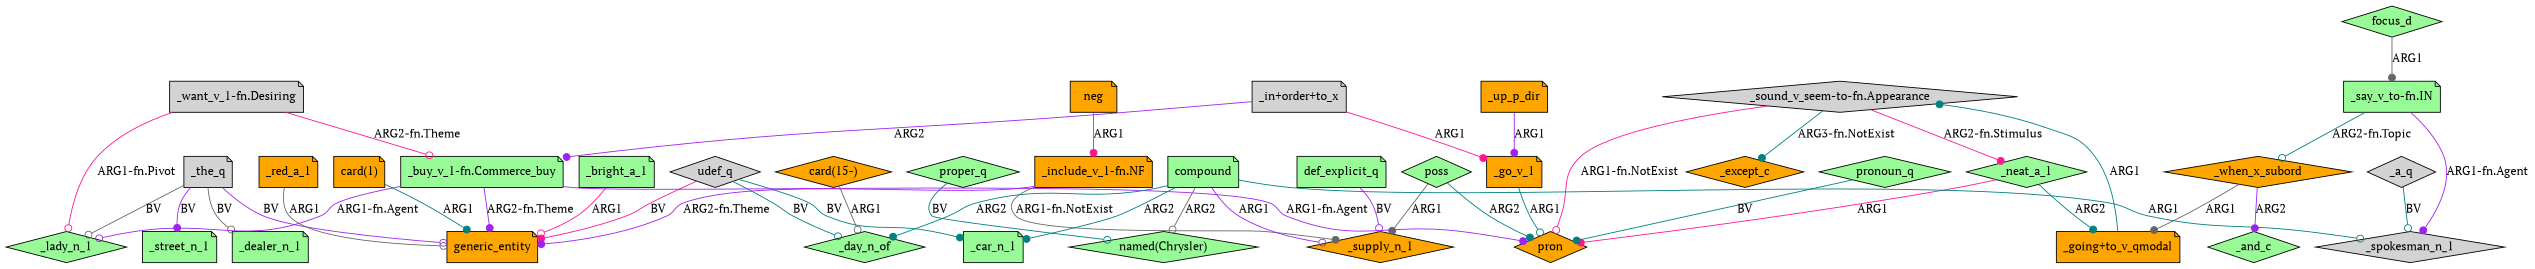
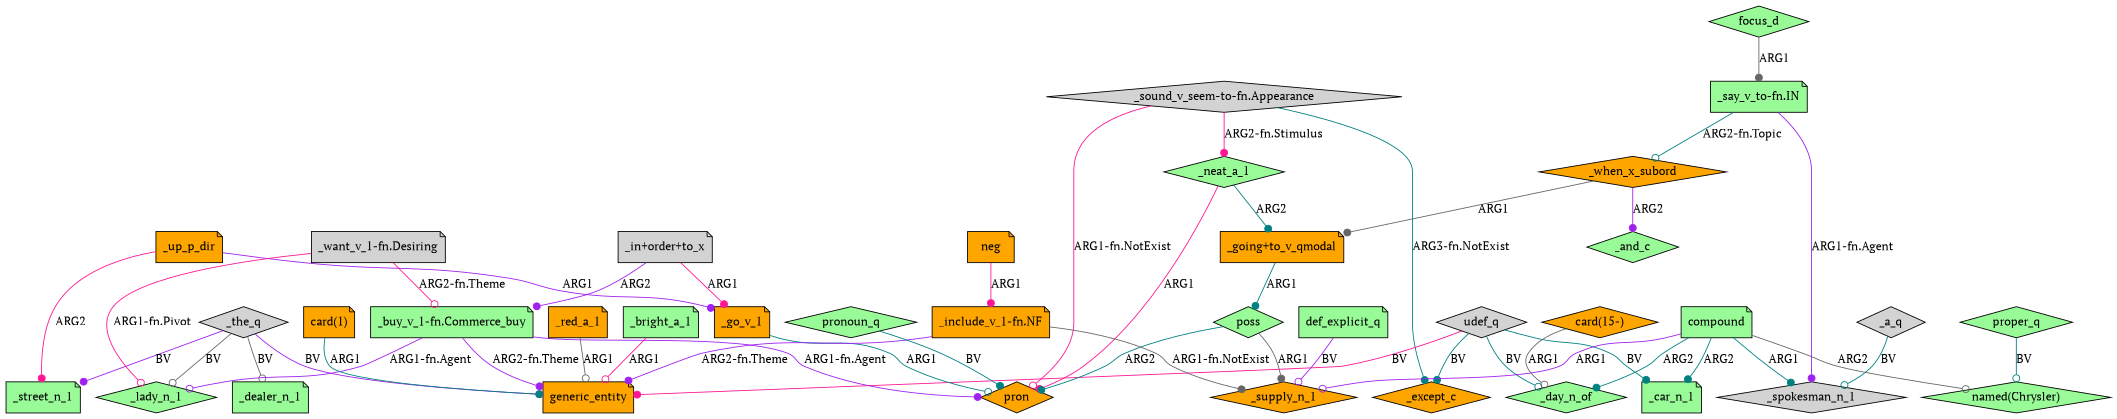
edge "_going+to_v_qmodal" -> "_sound_v_seem-to-fn.Appearance": now "_going+to_v_qmodal" -> "poss"
node "_the_q": shape note -> diamond
edge "compound" -> "_spokesman_n_1": arrowhead odot -> dot
edge "_up_p_dir" -> "_street_n_1": added, label "ARG2"
edge "udef_q" -> "_except_c": added, label "BV"
